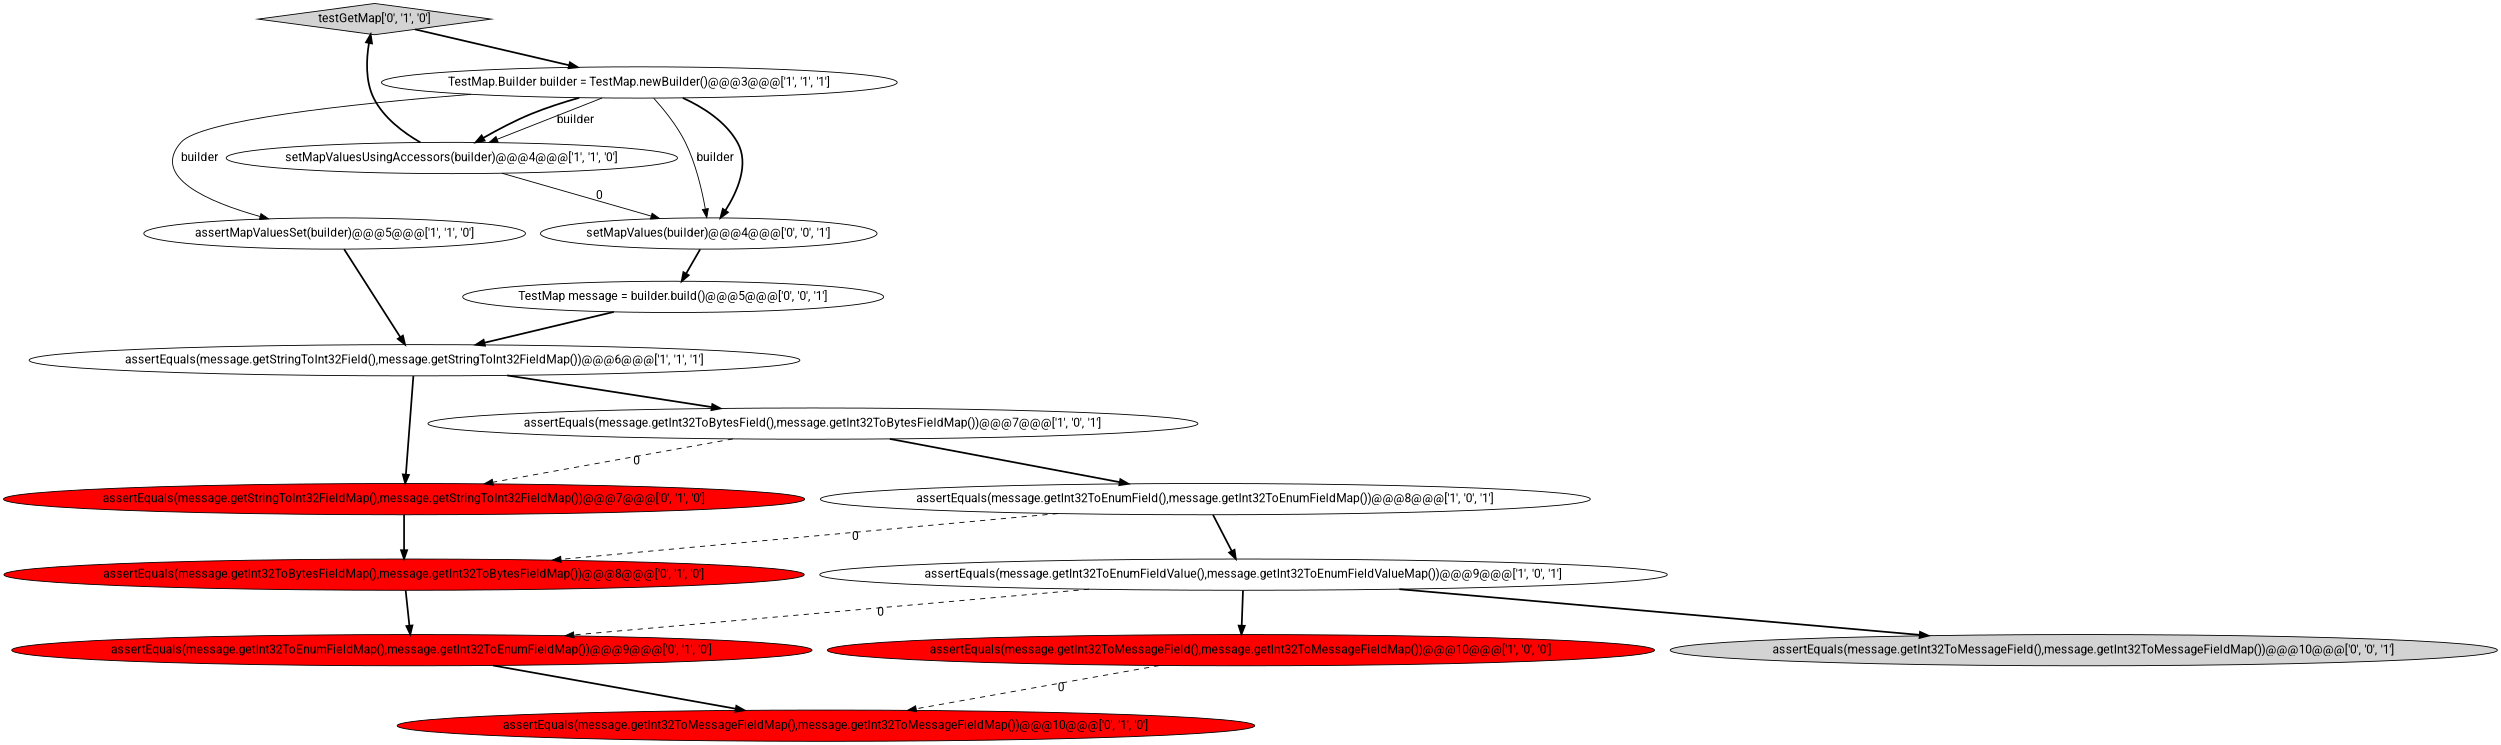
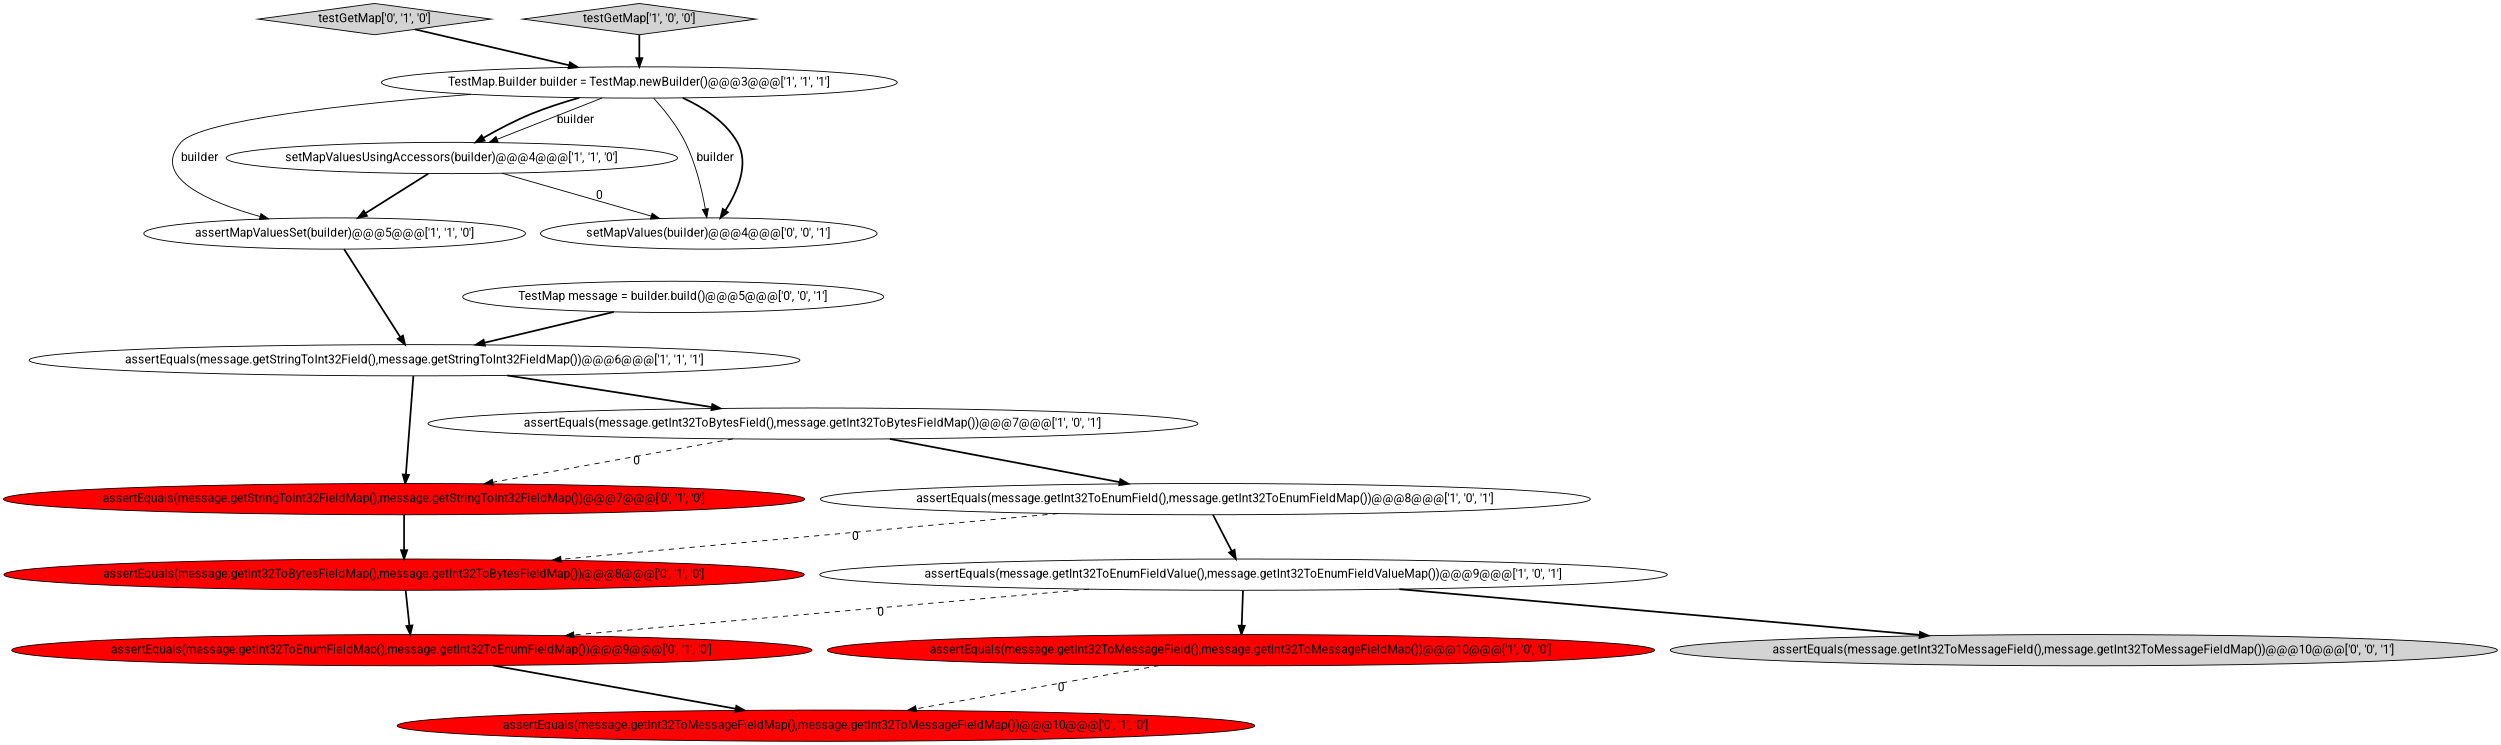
node "testGetMap['1', '0', '0']": added
edge "setMapValuesUsingAccessors(builder)@@@4@@@['1', '1', '0']" -> "testGetMap['0', '1', '0']": now "setMapValuesUsingAccessors(builder)@@@4@@@['1', '1', '0']" -> "assertMapValuesSet(builder)@@@5@@@['1', '1', '0']"
edge "setMapValues(builder)@@@4@@@['0', '0', '1']" -> "TestMap message = builder.build()@@@5@@@['0', '0', '1']": removed
